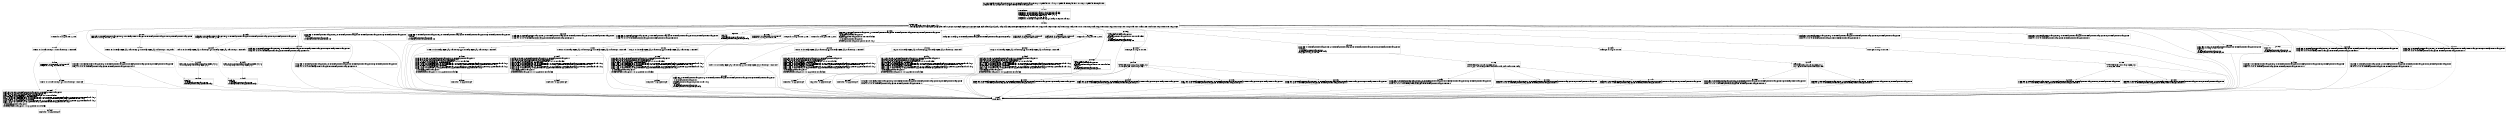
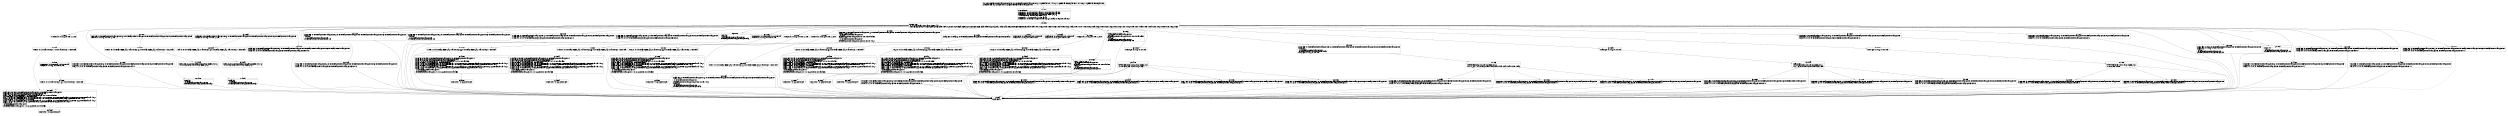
node "79: 0x01f9": added
